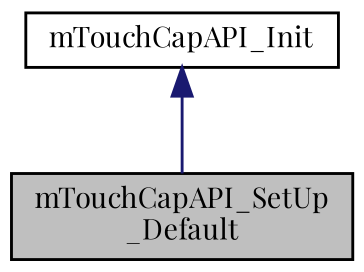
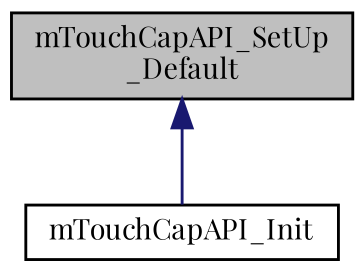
edge "mTouchCapAPI_SetUp _Default" -> "mTouchCapAPI_Init": reversed
